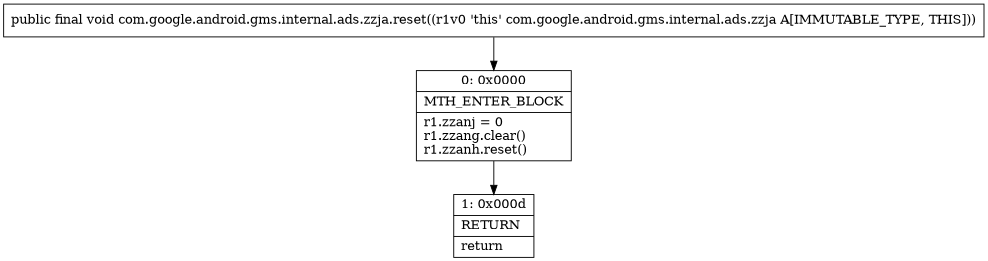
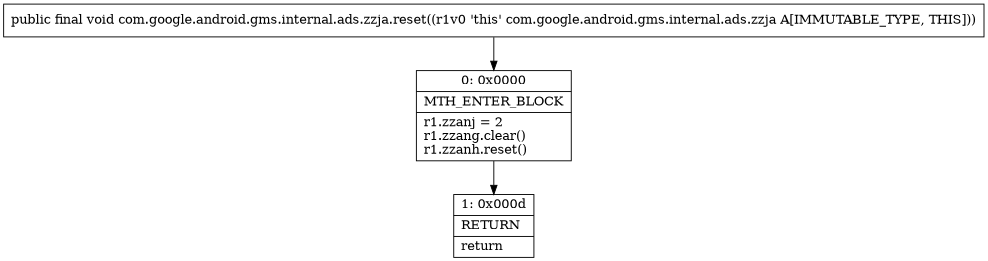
node "0: 0x0000": text "r1.zzanj = 0" -> "r1.zzanj = 2"
